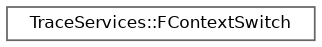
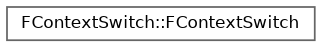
node "TraceServices::FContextSwitch": label "TraceServices::FContextSwitch" -> "FContextSwitch::FContextSwitch"
